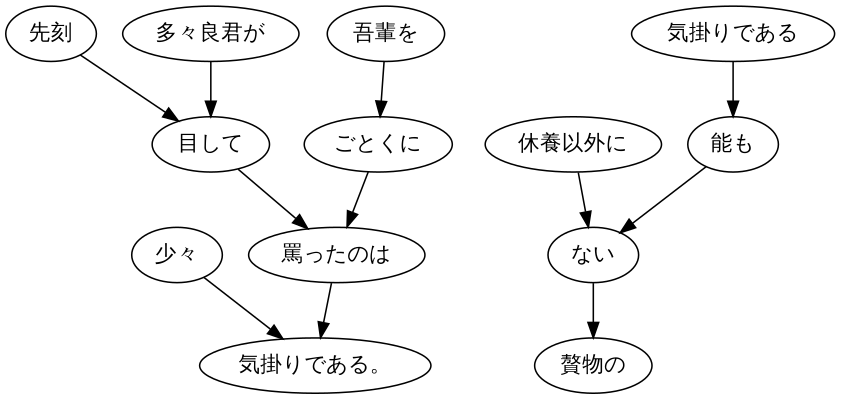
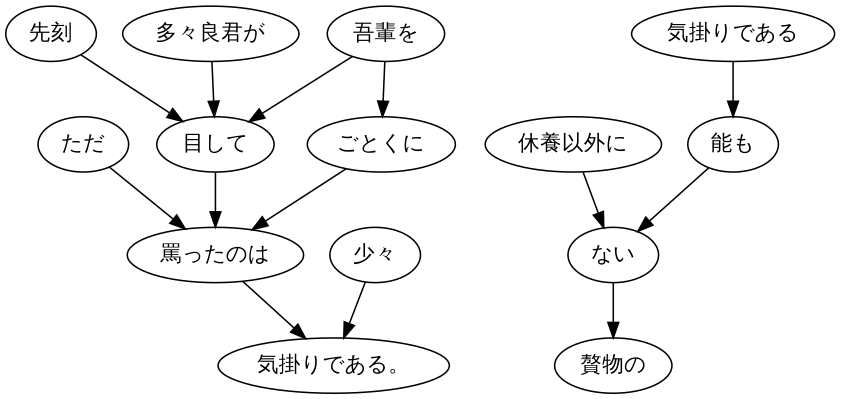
edge "吾輩を" -> "目して": added
node "ただ": added
